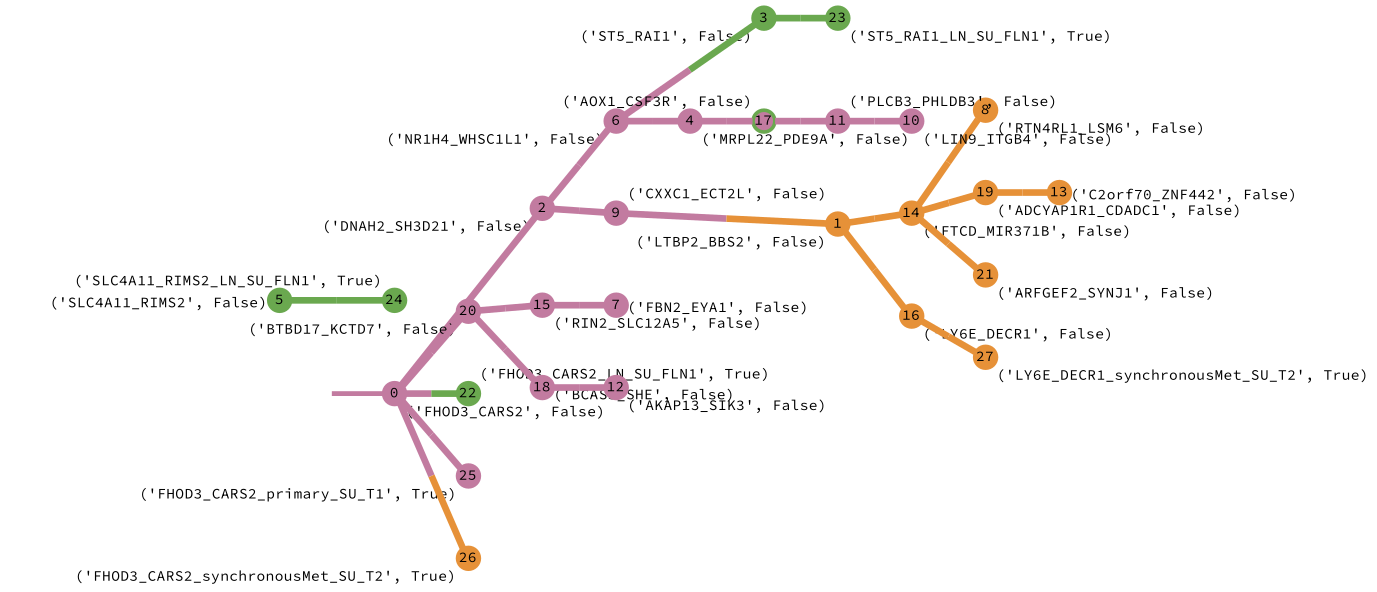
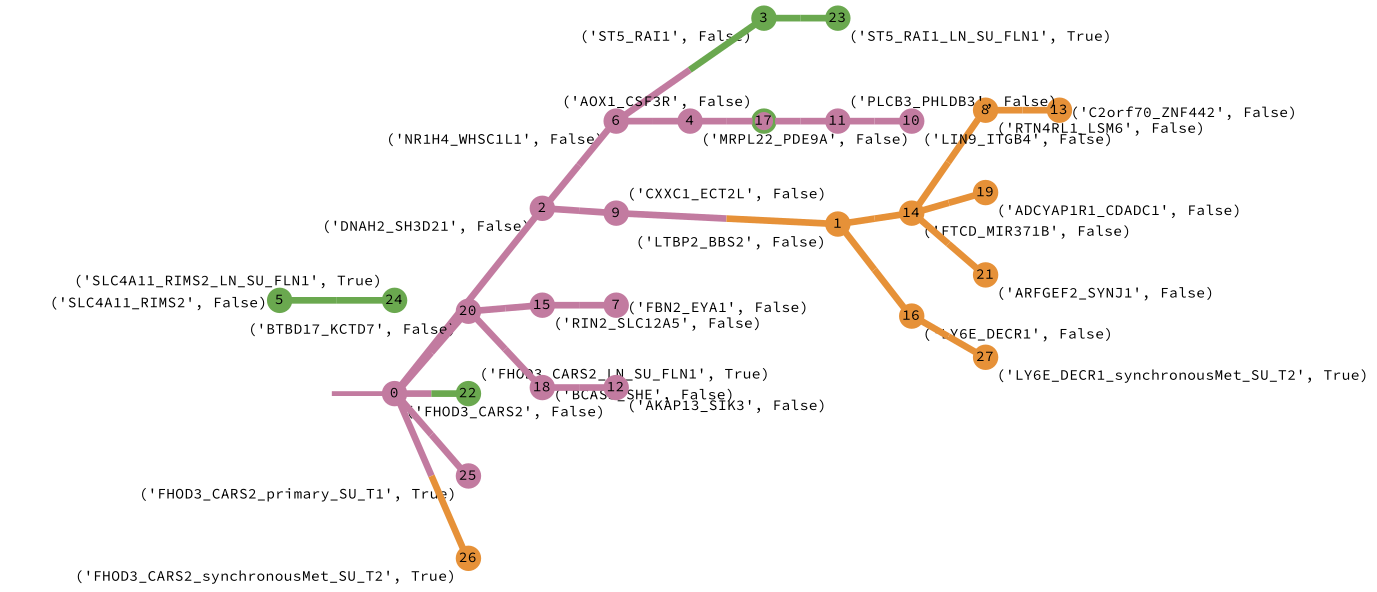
edge "19 ('ADCYAP1R1_CDADC1', False)" -> "13 ('C2orf70_ZNF442', False)": now "8 ('RTN4RL1_LSM6', False)" -> "13 ('C2orf70_ZNF442', False)"
